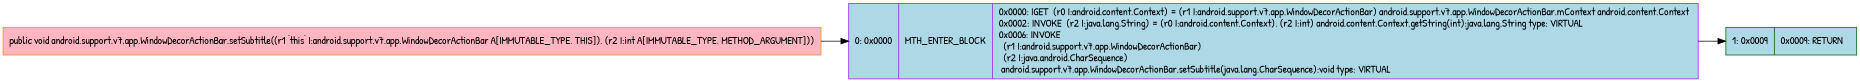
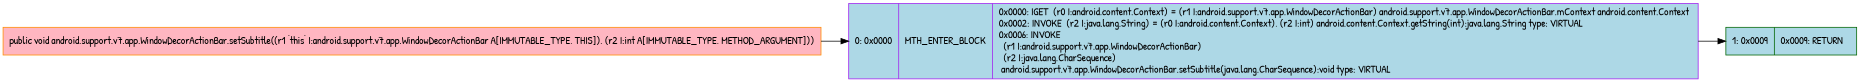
node "0: 0x0000": text "(r2 I:java.android.CharSequence)" -> "(r2 I:java.lang.CharSequence)"
